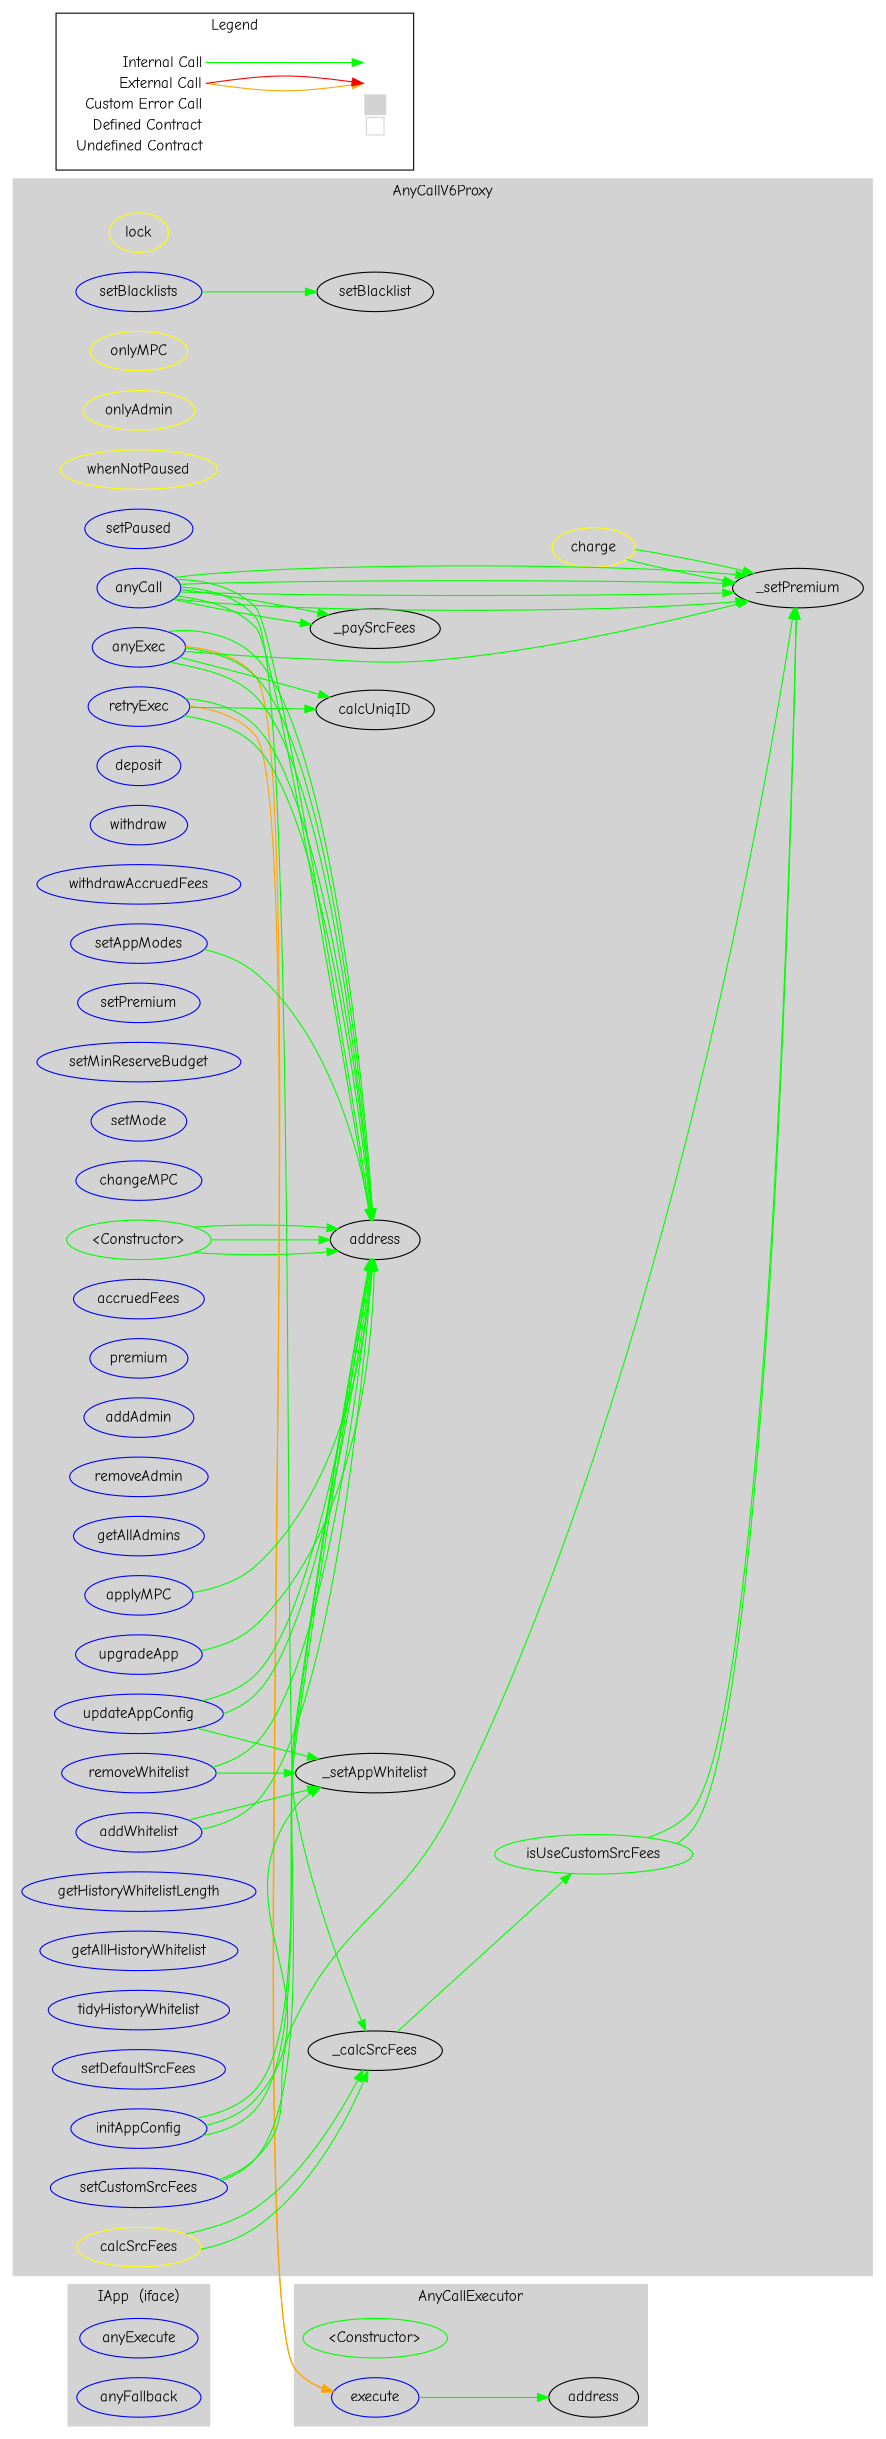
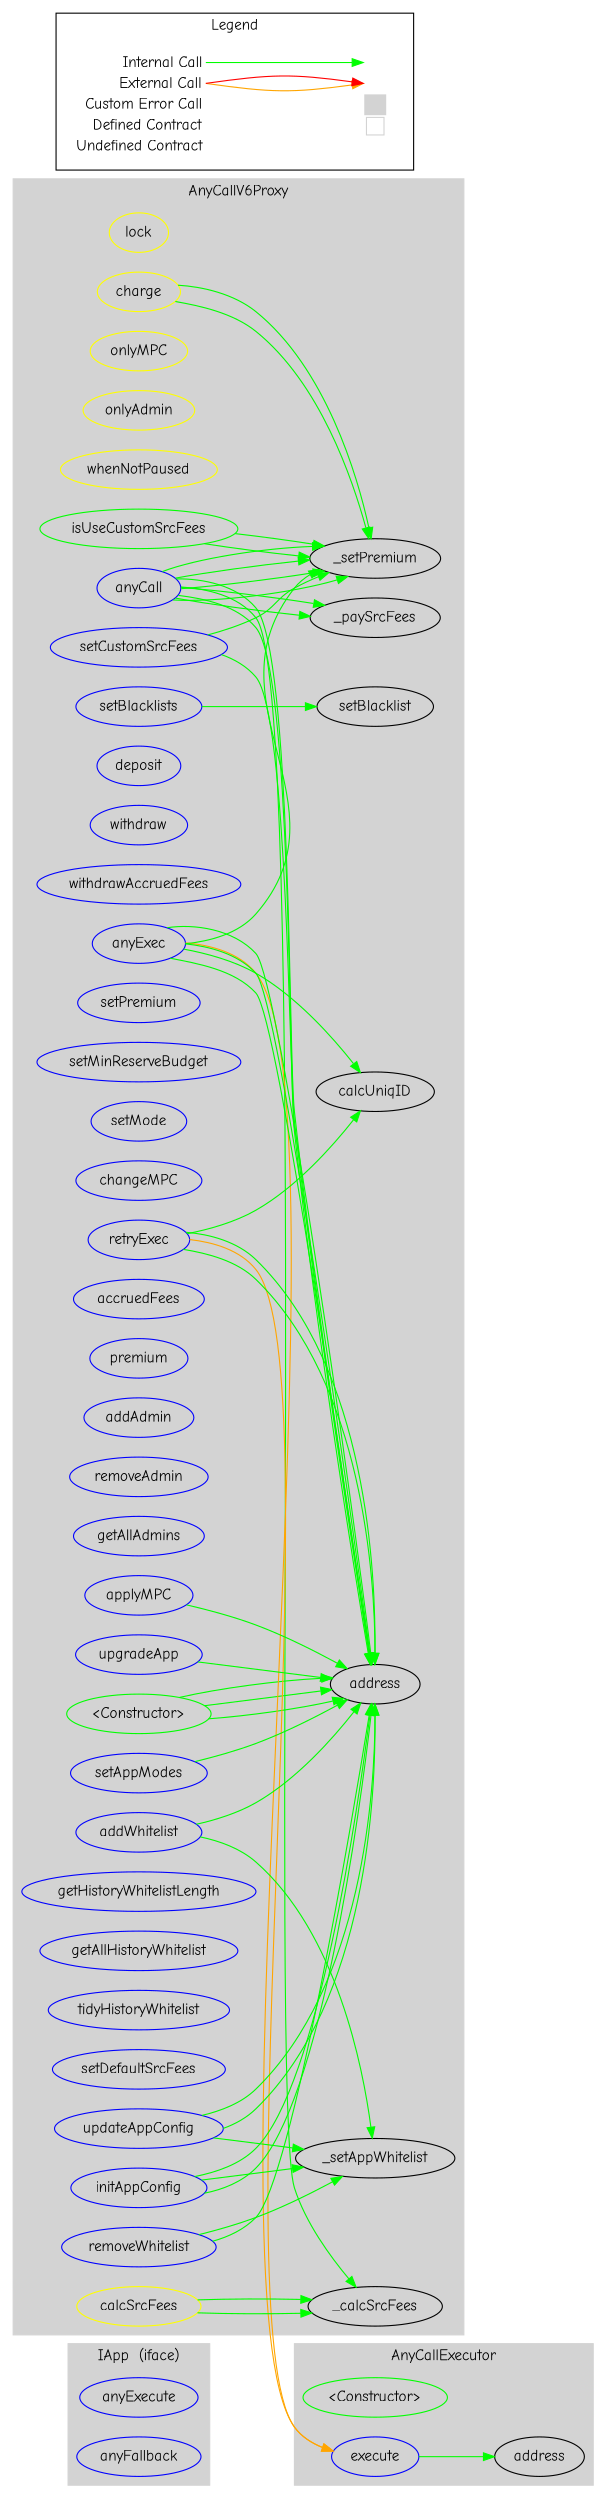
node "setPaused": removed
edge "_calcSrcFees" -> "isUseCustomSrcFees": removed
